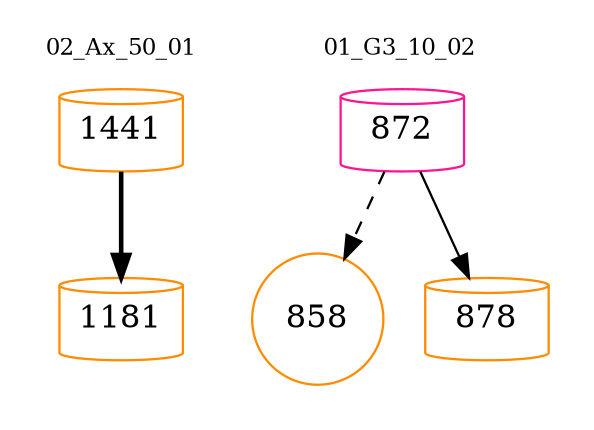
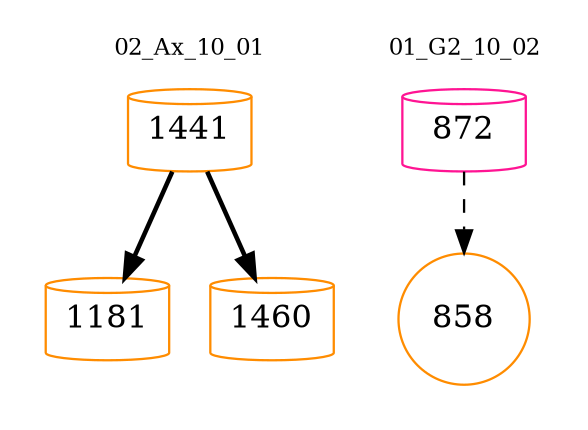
cluster "02_Ax_50_01": label "02_Ax_50_01" -> "02_Ax_10_01"
cluster "01_G3_10_02": label "01_G3_10_02" -> "01_G2_10_02"
node "1460": added
node "878": removed
